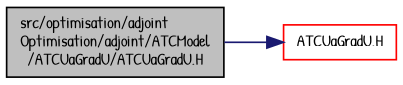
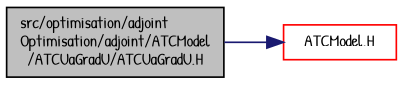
node "ATCUaGradU.H": label "ATCUaGradU.H" -> "ATCModel.H"
